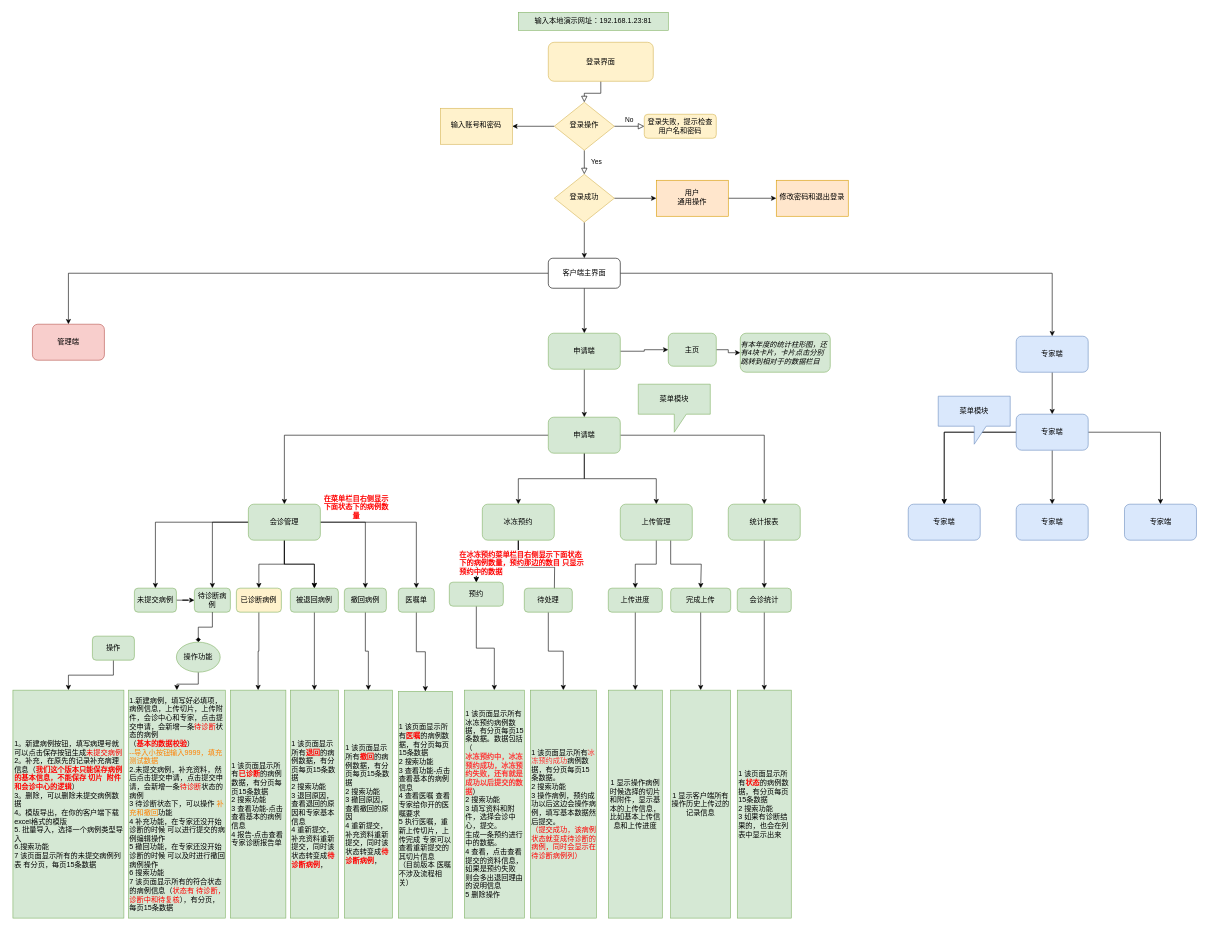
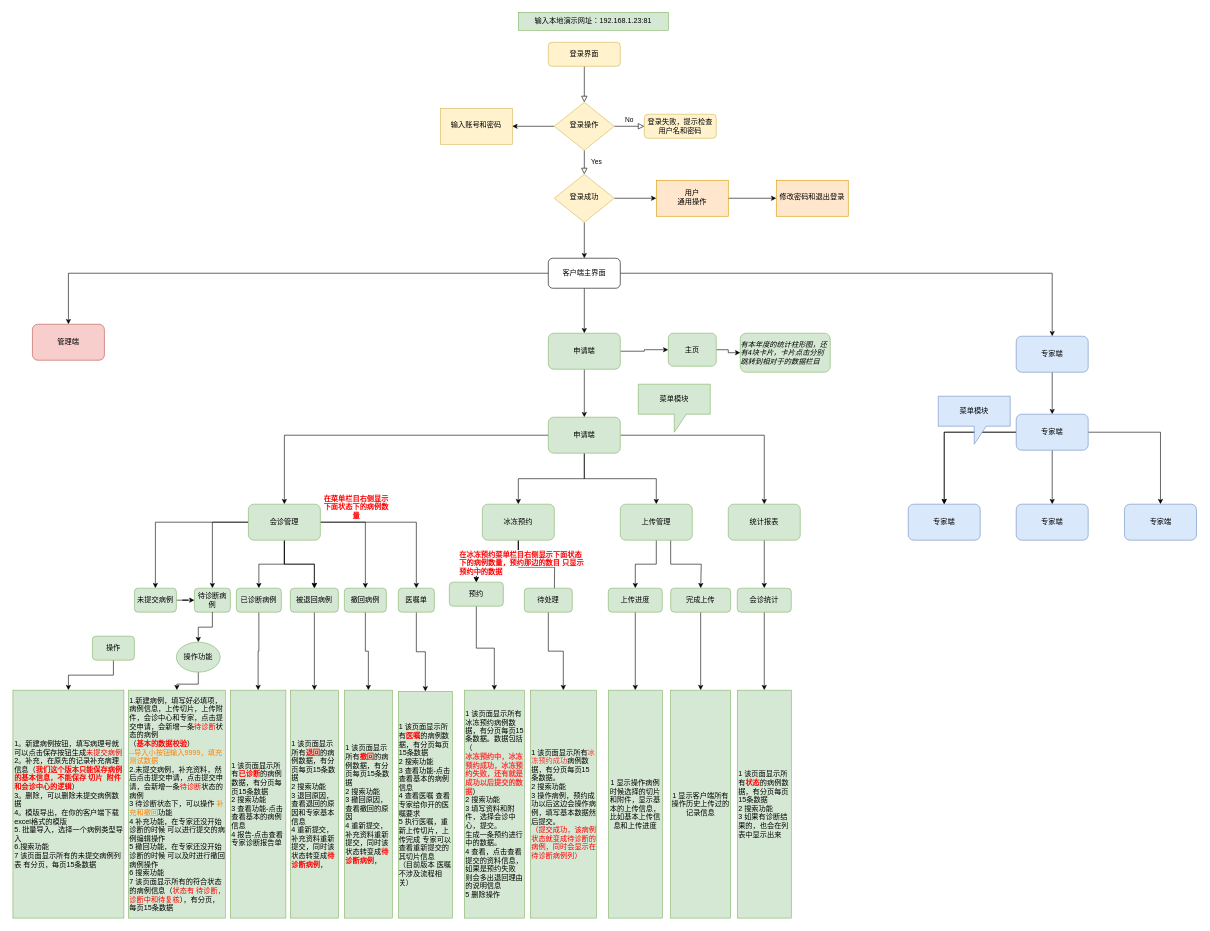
node "登录界面": size 105x39 -> 72x24
node "已诊断病例": fillcolor #fff2cc -> #d5e8d4
edge "待诊断病例" -> "操作功能": arrowhead diamond -> classic
